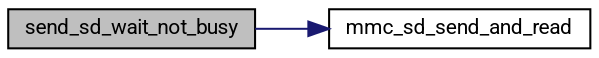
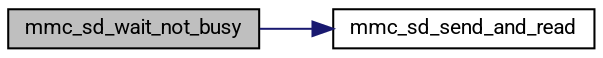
node "send_sd_wait_not_busy": label "send_sd_wait_not_busy" -> "mmc_sd_wait_not_busy"
